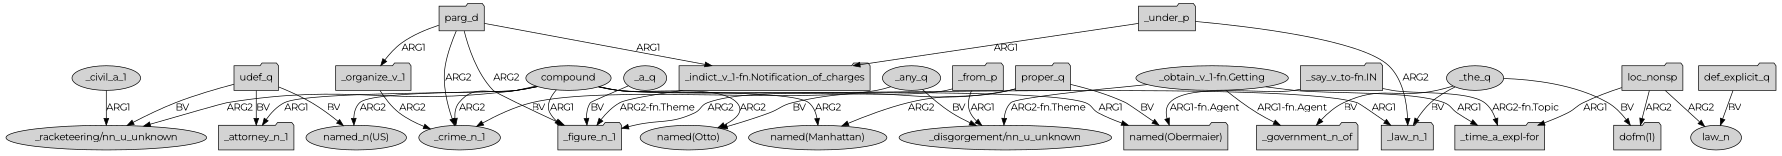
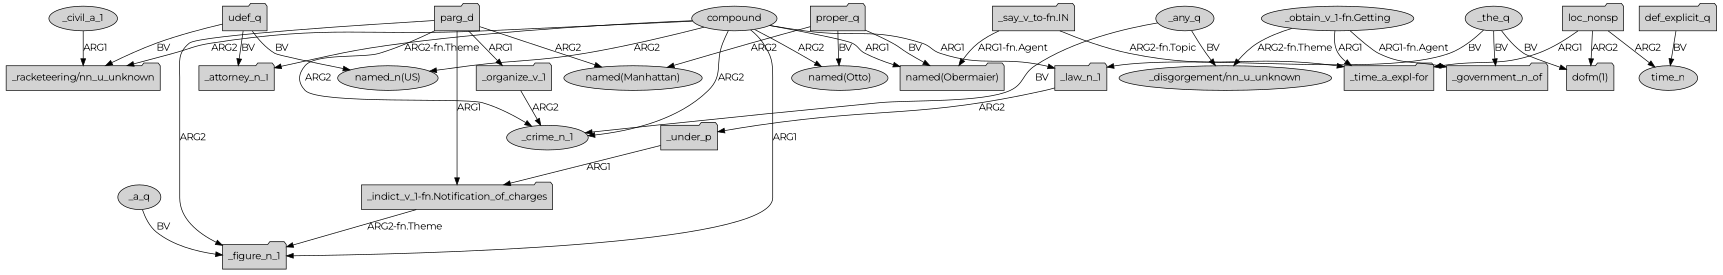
edge "_under_p" -> "_law_n_1": reversed
node "_from_p": removed
edge "compound" -> "named(Manhattan)": now "parg_d" -> "named(Manhattan)"
edge "compound" -> "_attorney_n_1": label "ARG1" -> "ARG2-fn.Theme"
node "_racketeering/nn_u_unknown": shape ellipse -> folder
node "law_n": label "law_n" -> "time_n"
